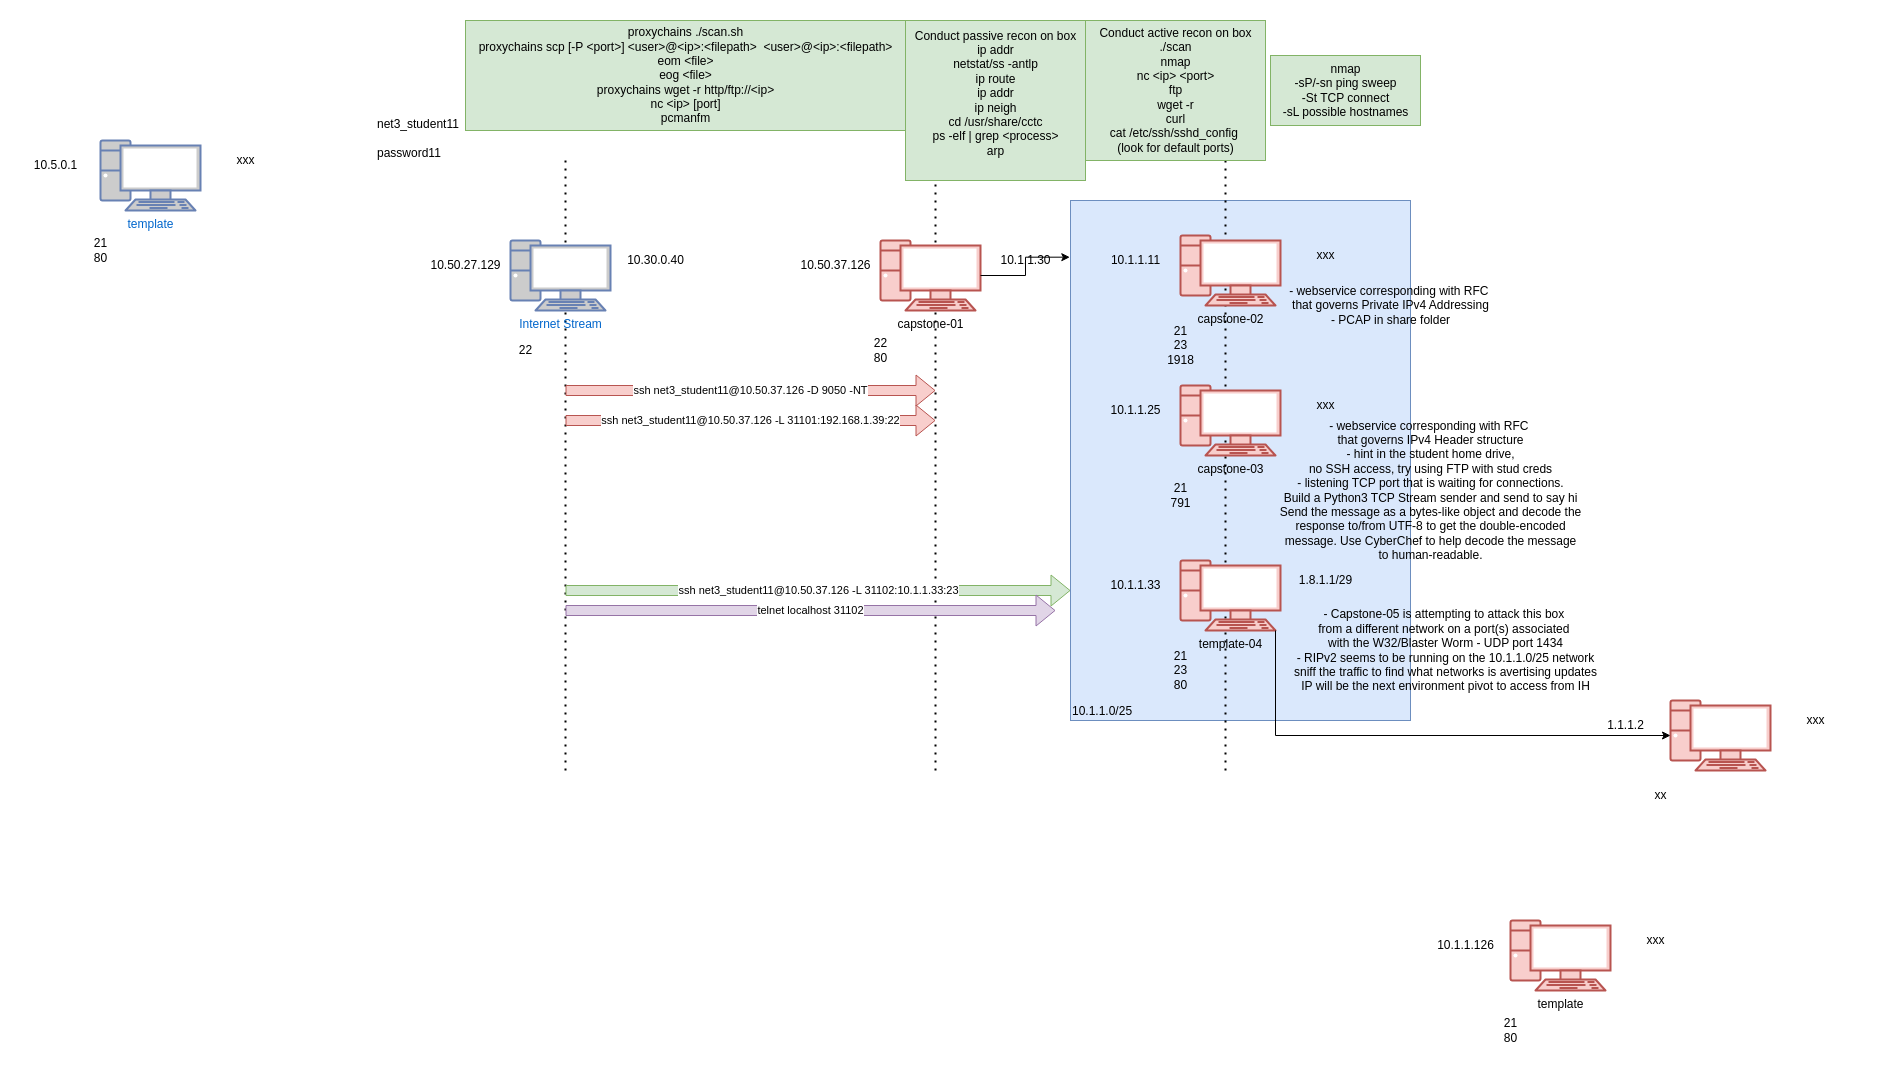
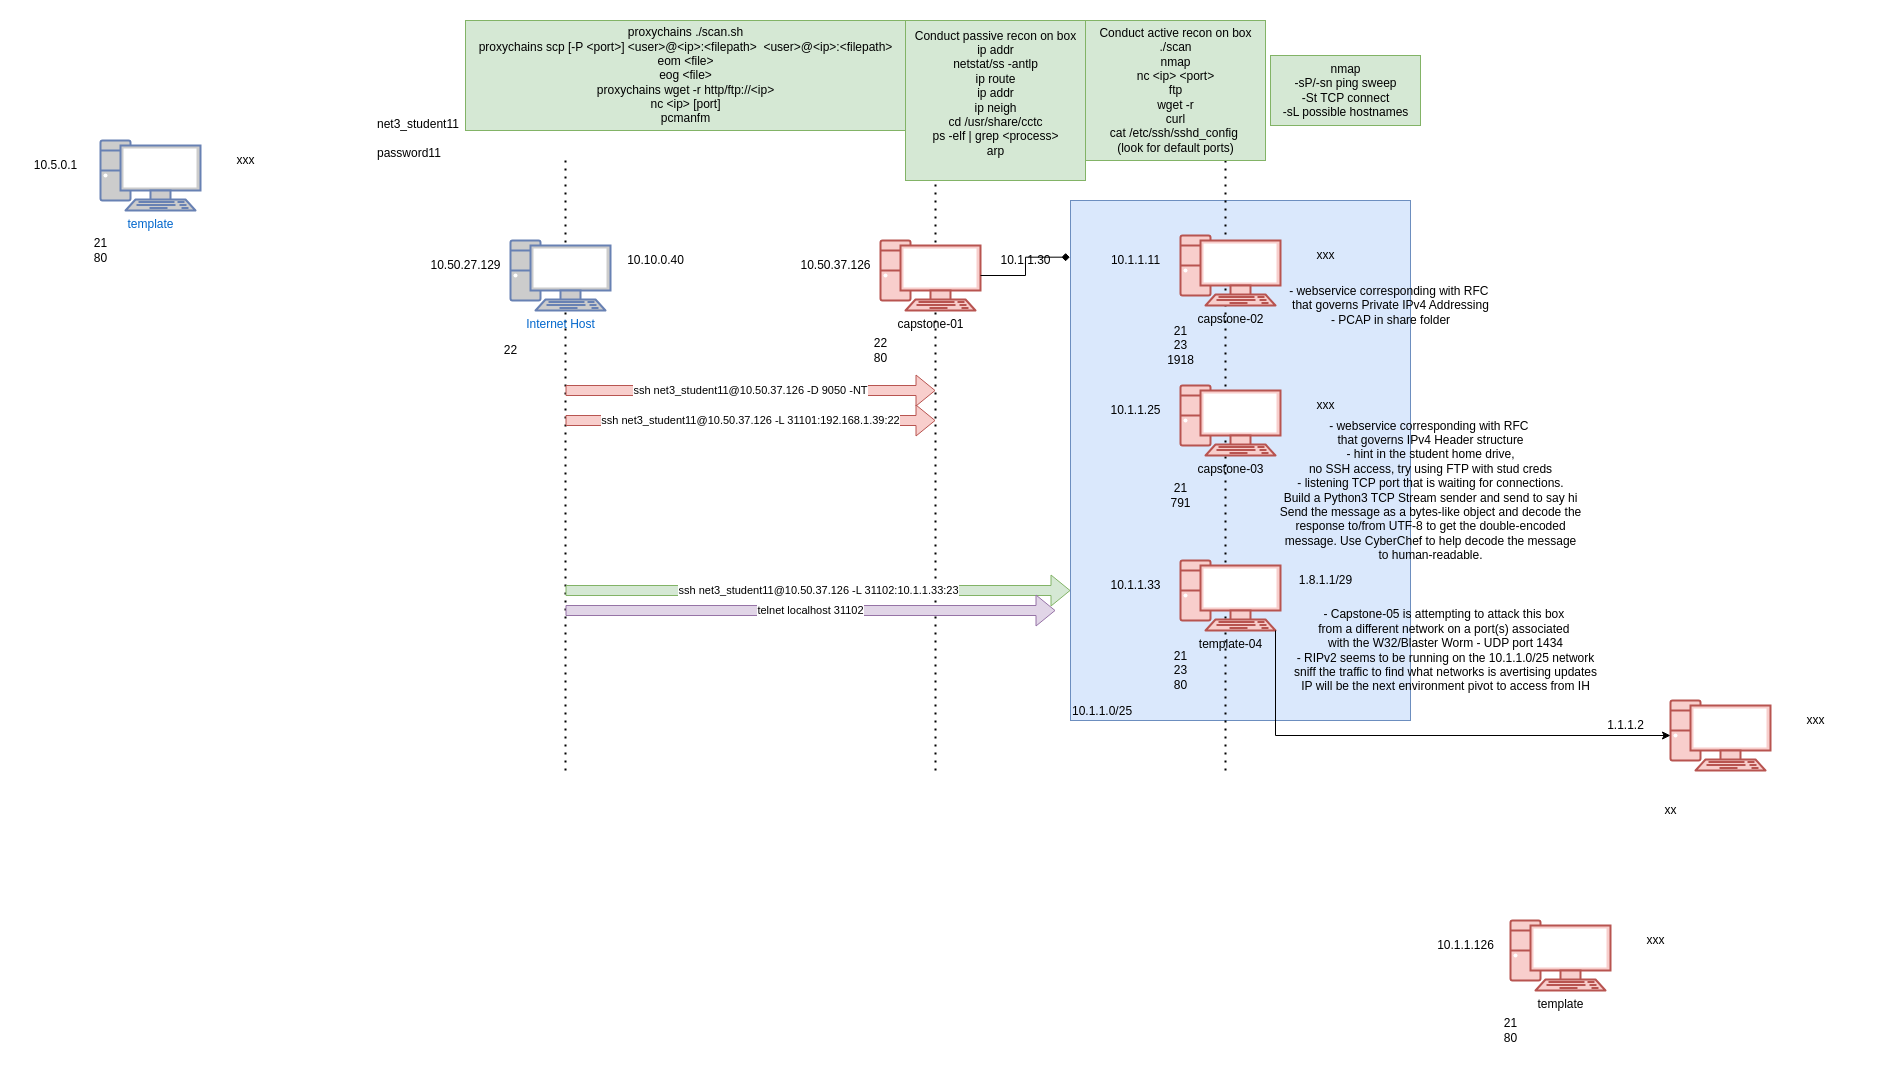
edge "capstone-01" -> "10.1.1.0/25": arrowhead classic -> diamond
node "10.30.0.40": label "10.30.0.40" -> "10.10.0.40"
node "Internet Stream": label "Internet Stream" -> "Internet Host"
node "22": moved (526, 351) -> (511, 351)
node "xx": moved (1661, 796) -> (1671, 811)
